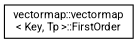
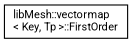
node "vectormap::vectormap < Key, Tp >::FirstOrder": label "vectormap::vectormap < Key, Tp >::FirstOrder" -> "libMesh::vectormap < Key, Tp >::FirstOrder"
